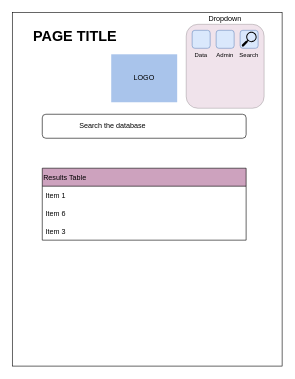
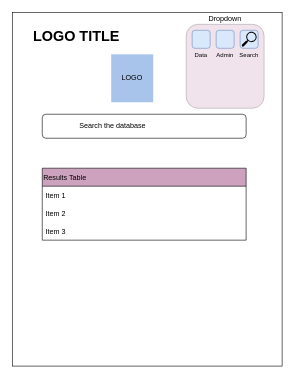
node "PAGE TITLE": label "PAGE TITLE" -> "LOGO TITLE"
node "LOGO": size 66x48 -> 42x48
node "Item 6": label "Item 6" -> "Item 2"
